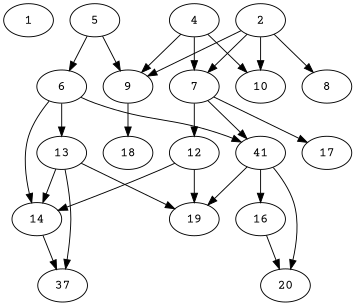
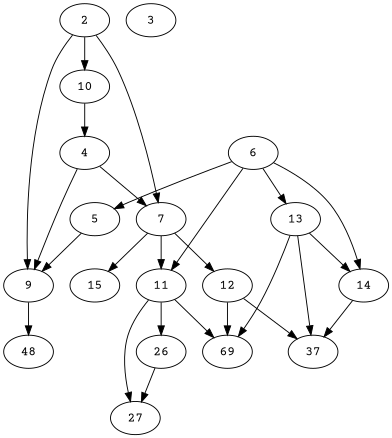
node "1": removed
node "3": added
edge "5" -> "6": reversed
edge "4" -> "10": reversed
node "8": removed
node "18": label "18" -> "48"
node "41": label "41" -> "11"
node "17": label "17" -> "15"
edge "12" -> "14": now "12" -> "37"
node "19": label "19" -> "69"
node "16": label "16" -> "26"
node "20": label "20" -> "27"
